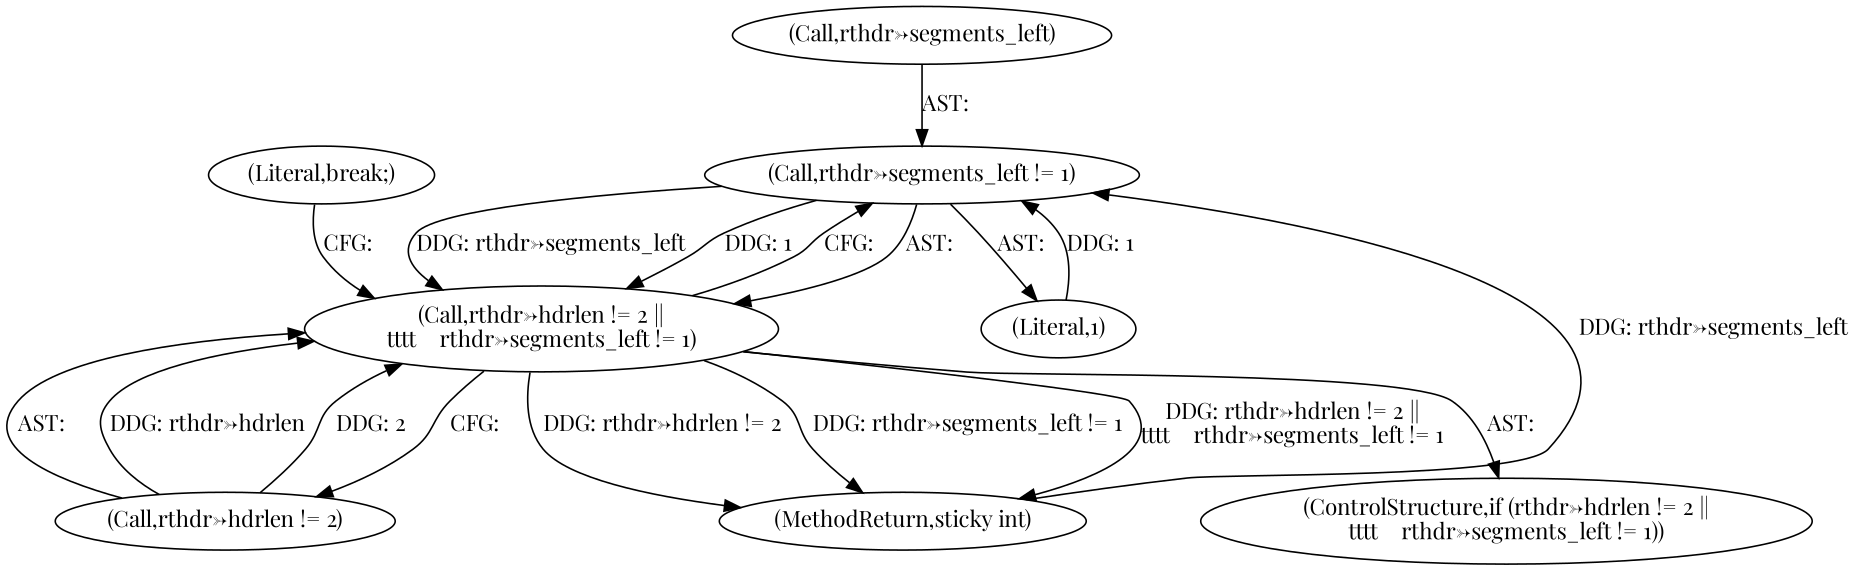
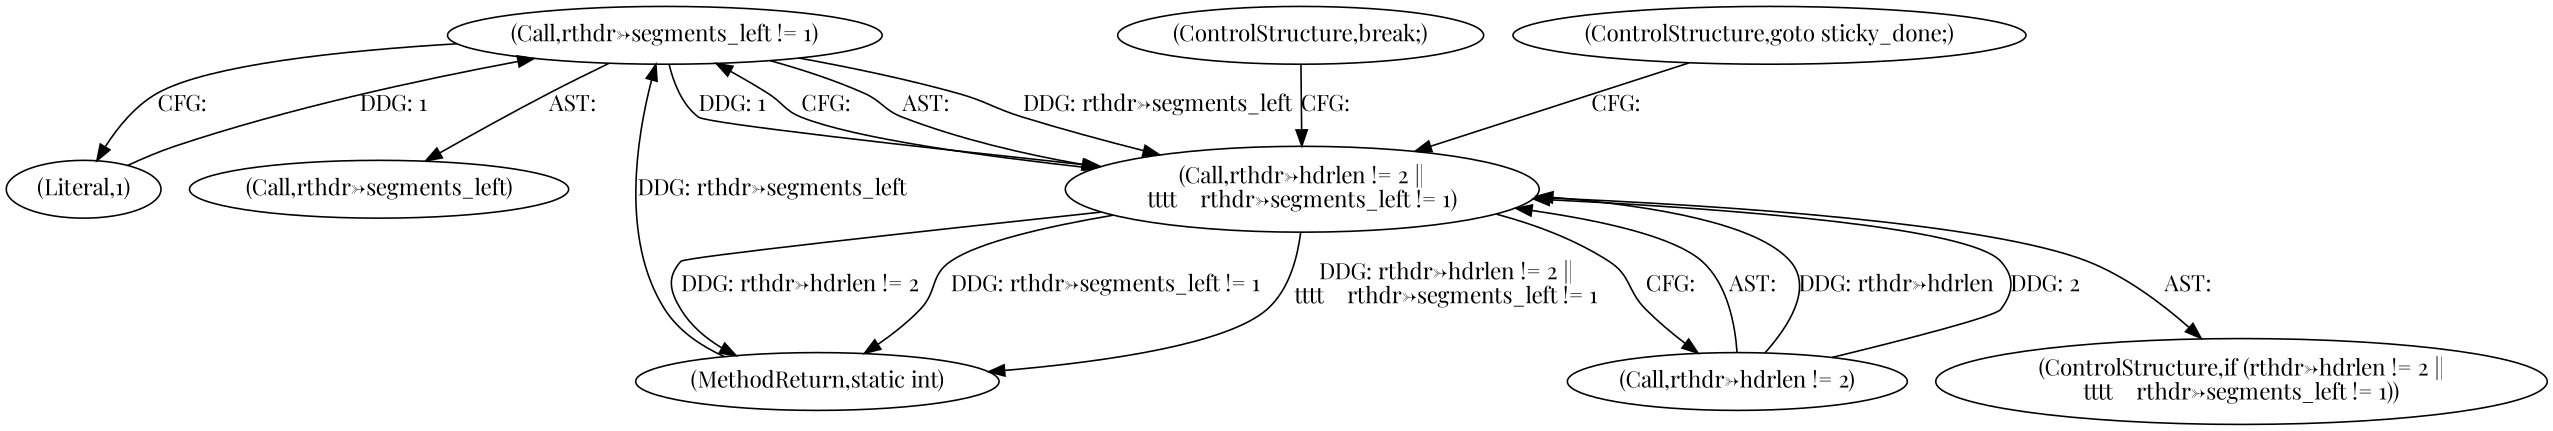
node "(ControlStructure,goto sticky_done;)": added
edge "(Call,rthdr->segments_left)" -> "(Call,rthdr->segments_left != 1)": reversed
node "(Literal,break;)": label "(Literal,break;)" -> "(ControlStructure,break;)"
edge "(Call,rthdr->segments_left != 1)" -> "(Literal,1)": label "AST: " -> "CFG: "
node "(MethodReturn,sticky int)": label "(MethodReturn,sticky int)" -> "(MethodReturn,static int)"
